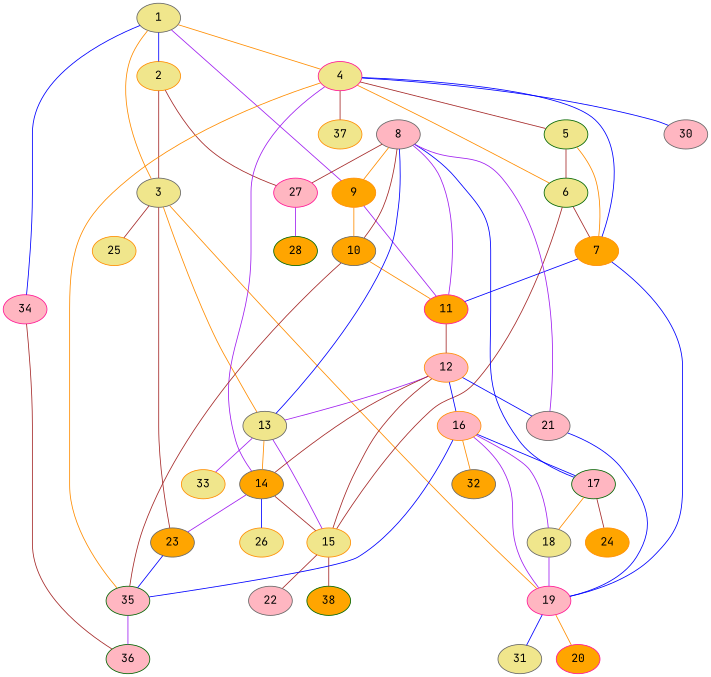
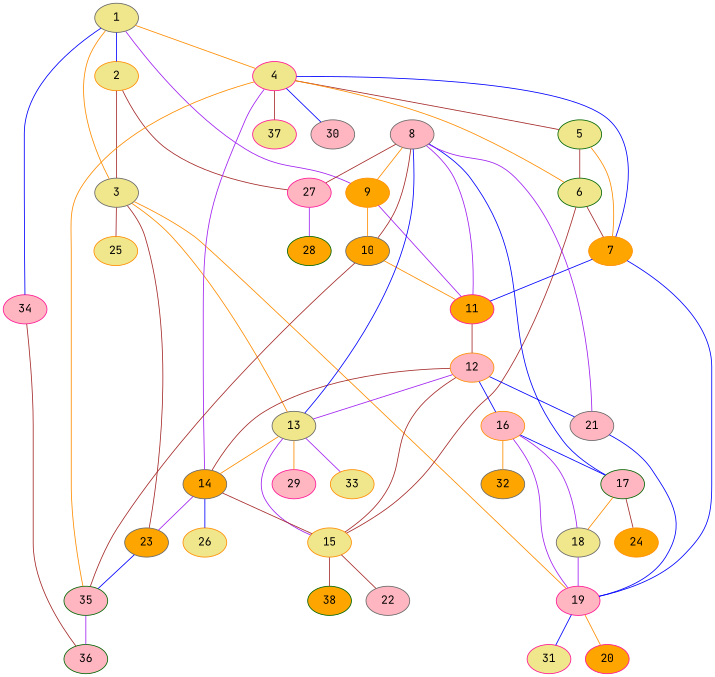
node "37": color darkorange -> deeppink
node "29": added
edge "16" -- "35": removed
node "31": color gray40 -> deeppink
